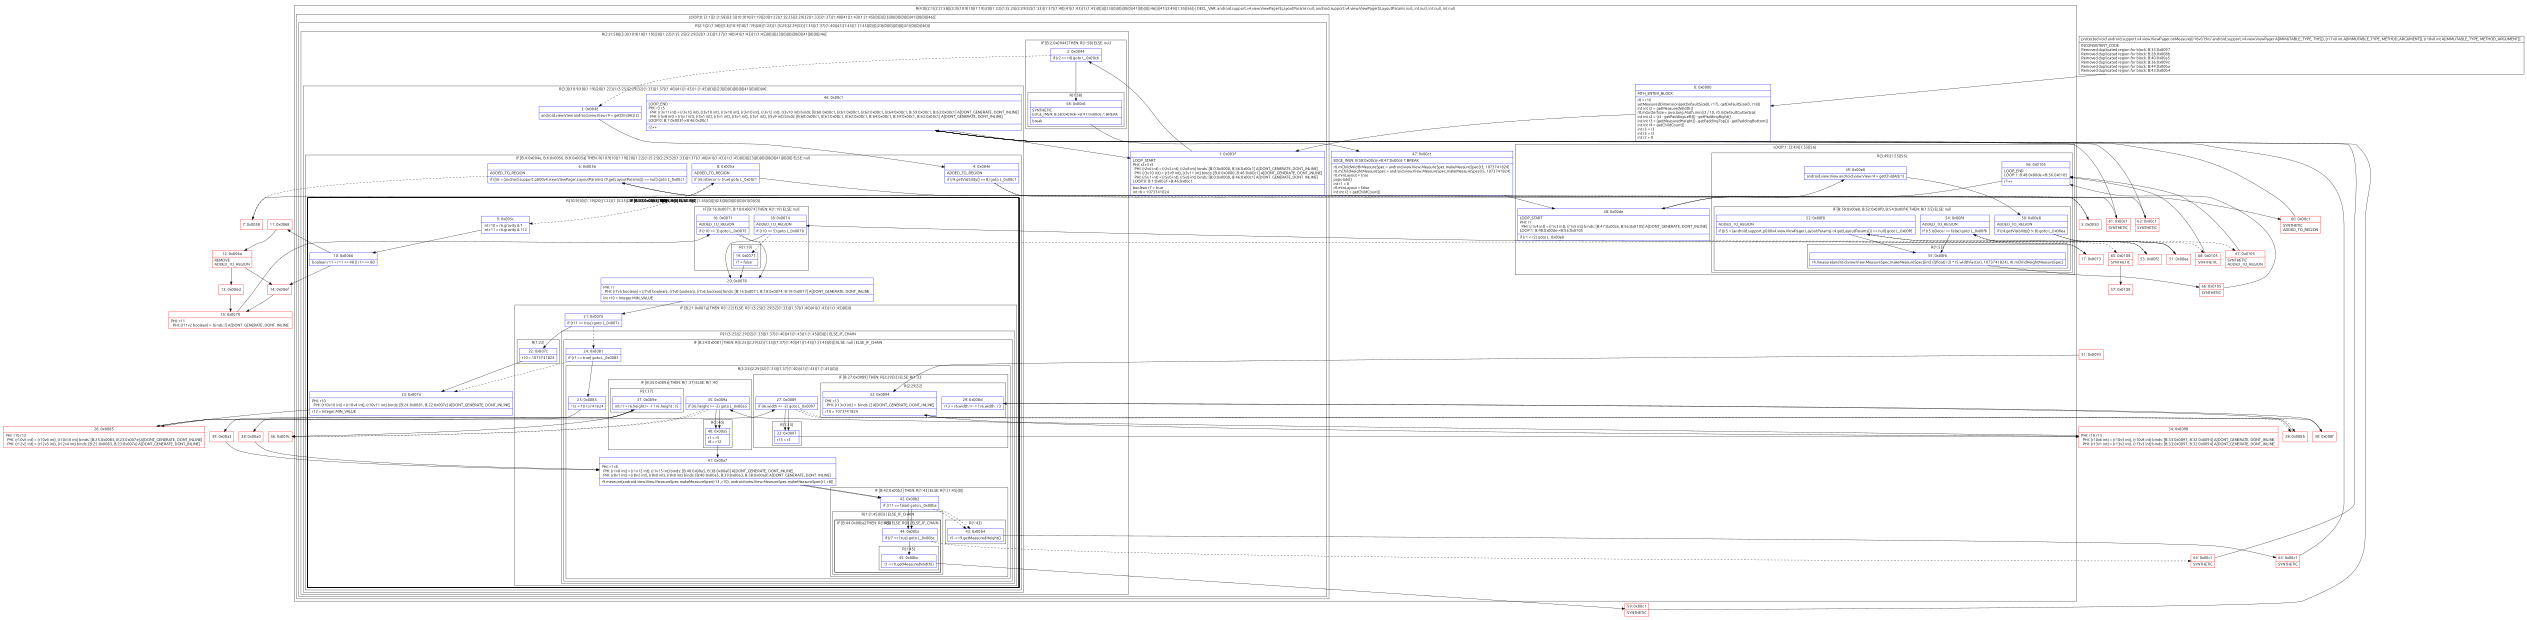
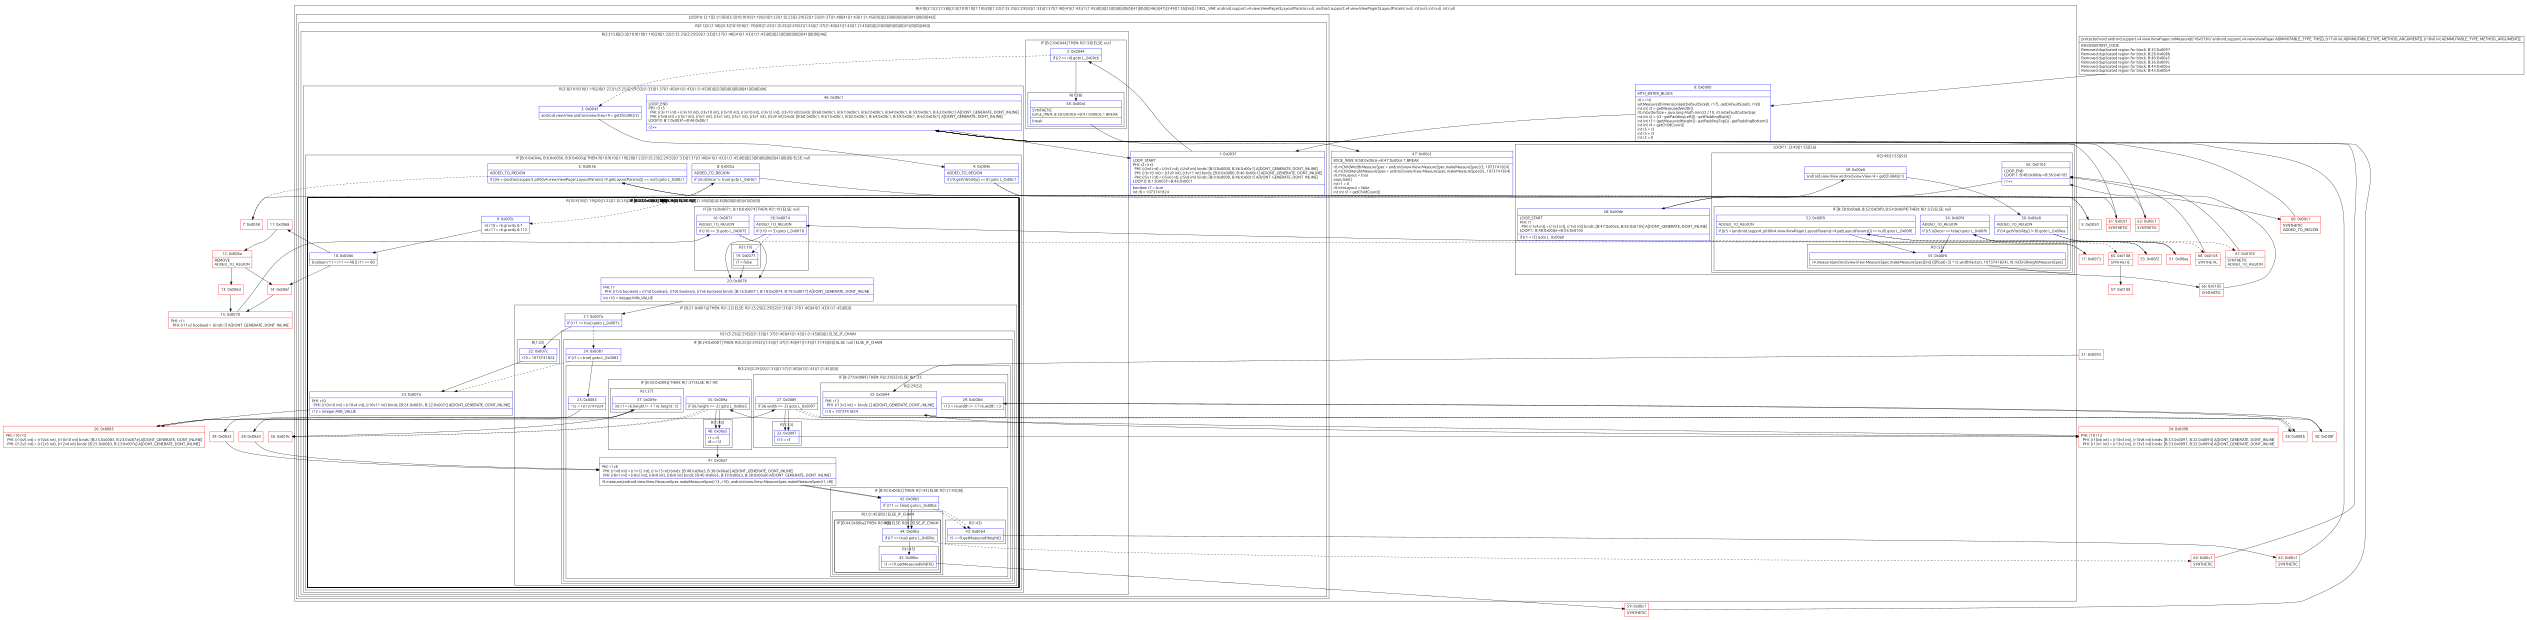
edge "47: 0x00c6" -> "48: 0x00de": removed
